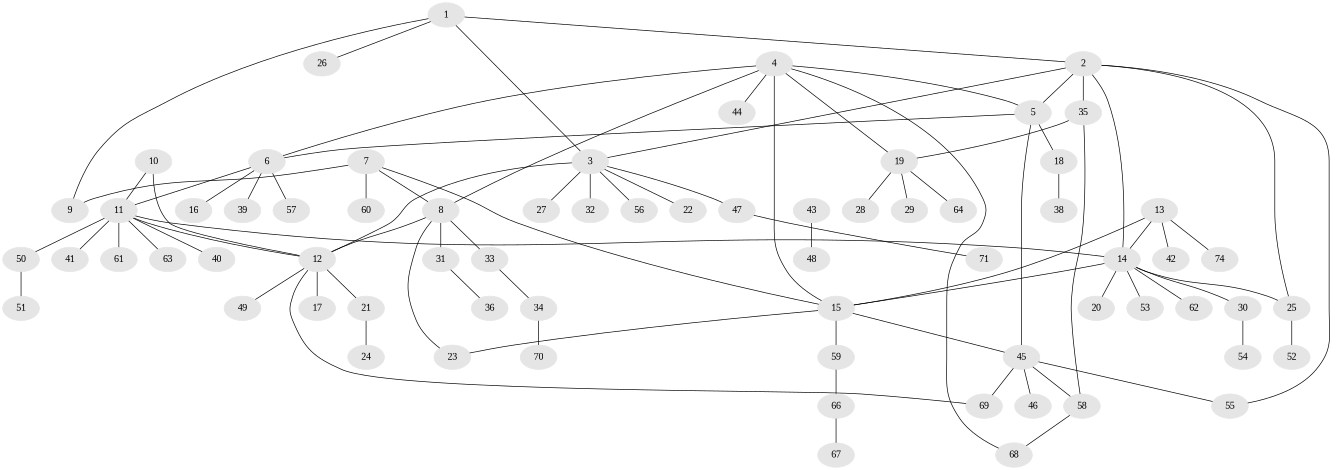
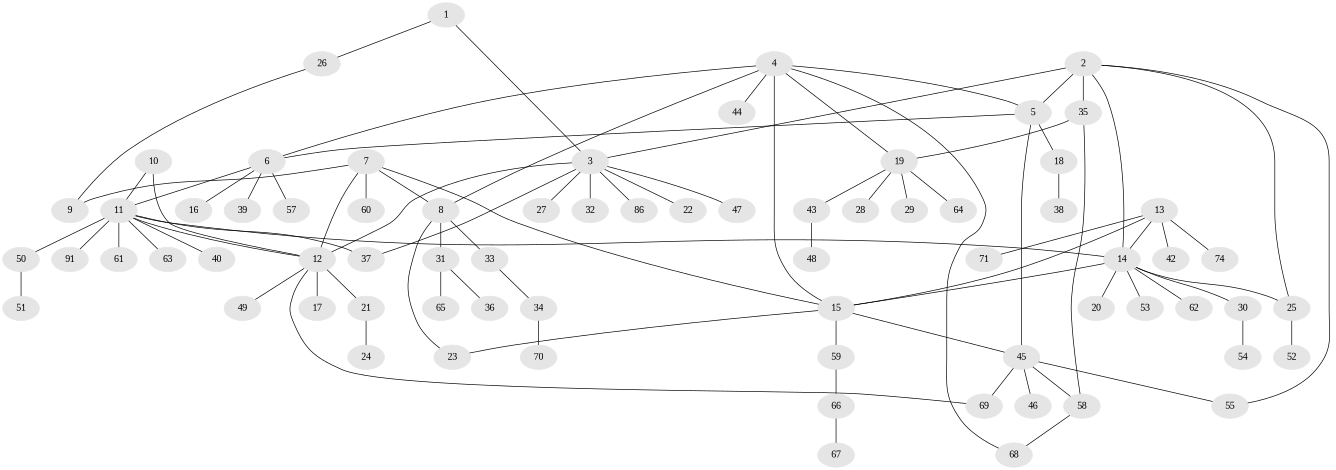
edge "1" -- "2": removed
edge "1" -- "9": now "26" -- "9"
edge "19" -- "43": added
node "56": label "56" -> "86"
edge "8" -- "12": now "7" -- "12"
edge "47" -- "71": now "13" -- "71"
node "41": label "41" -> "91"
node "37": added
node "65": added
